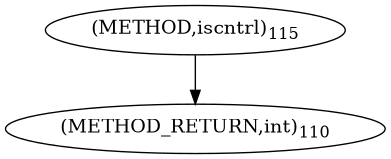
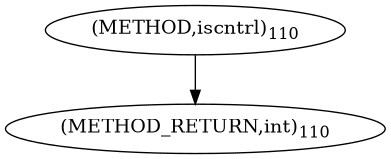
node "(METHOD,iscntrl)": text "115" -> "110"
